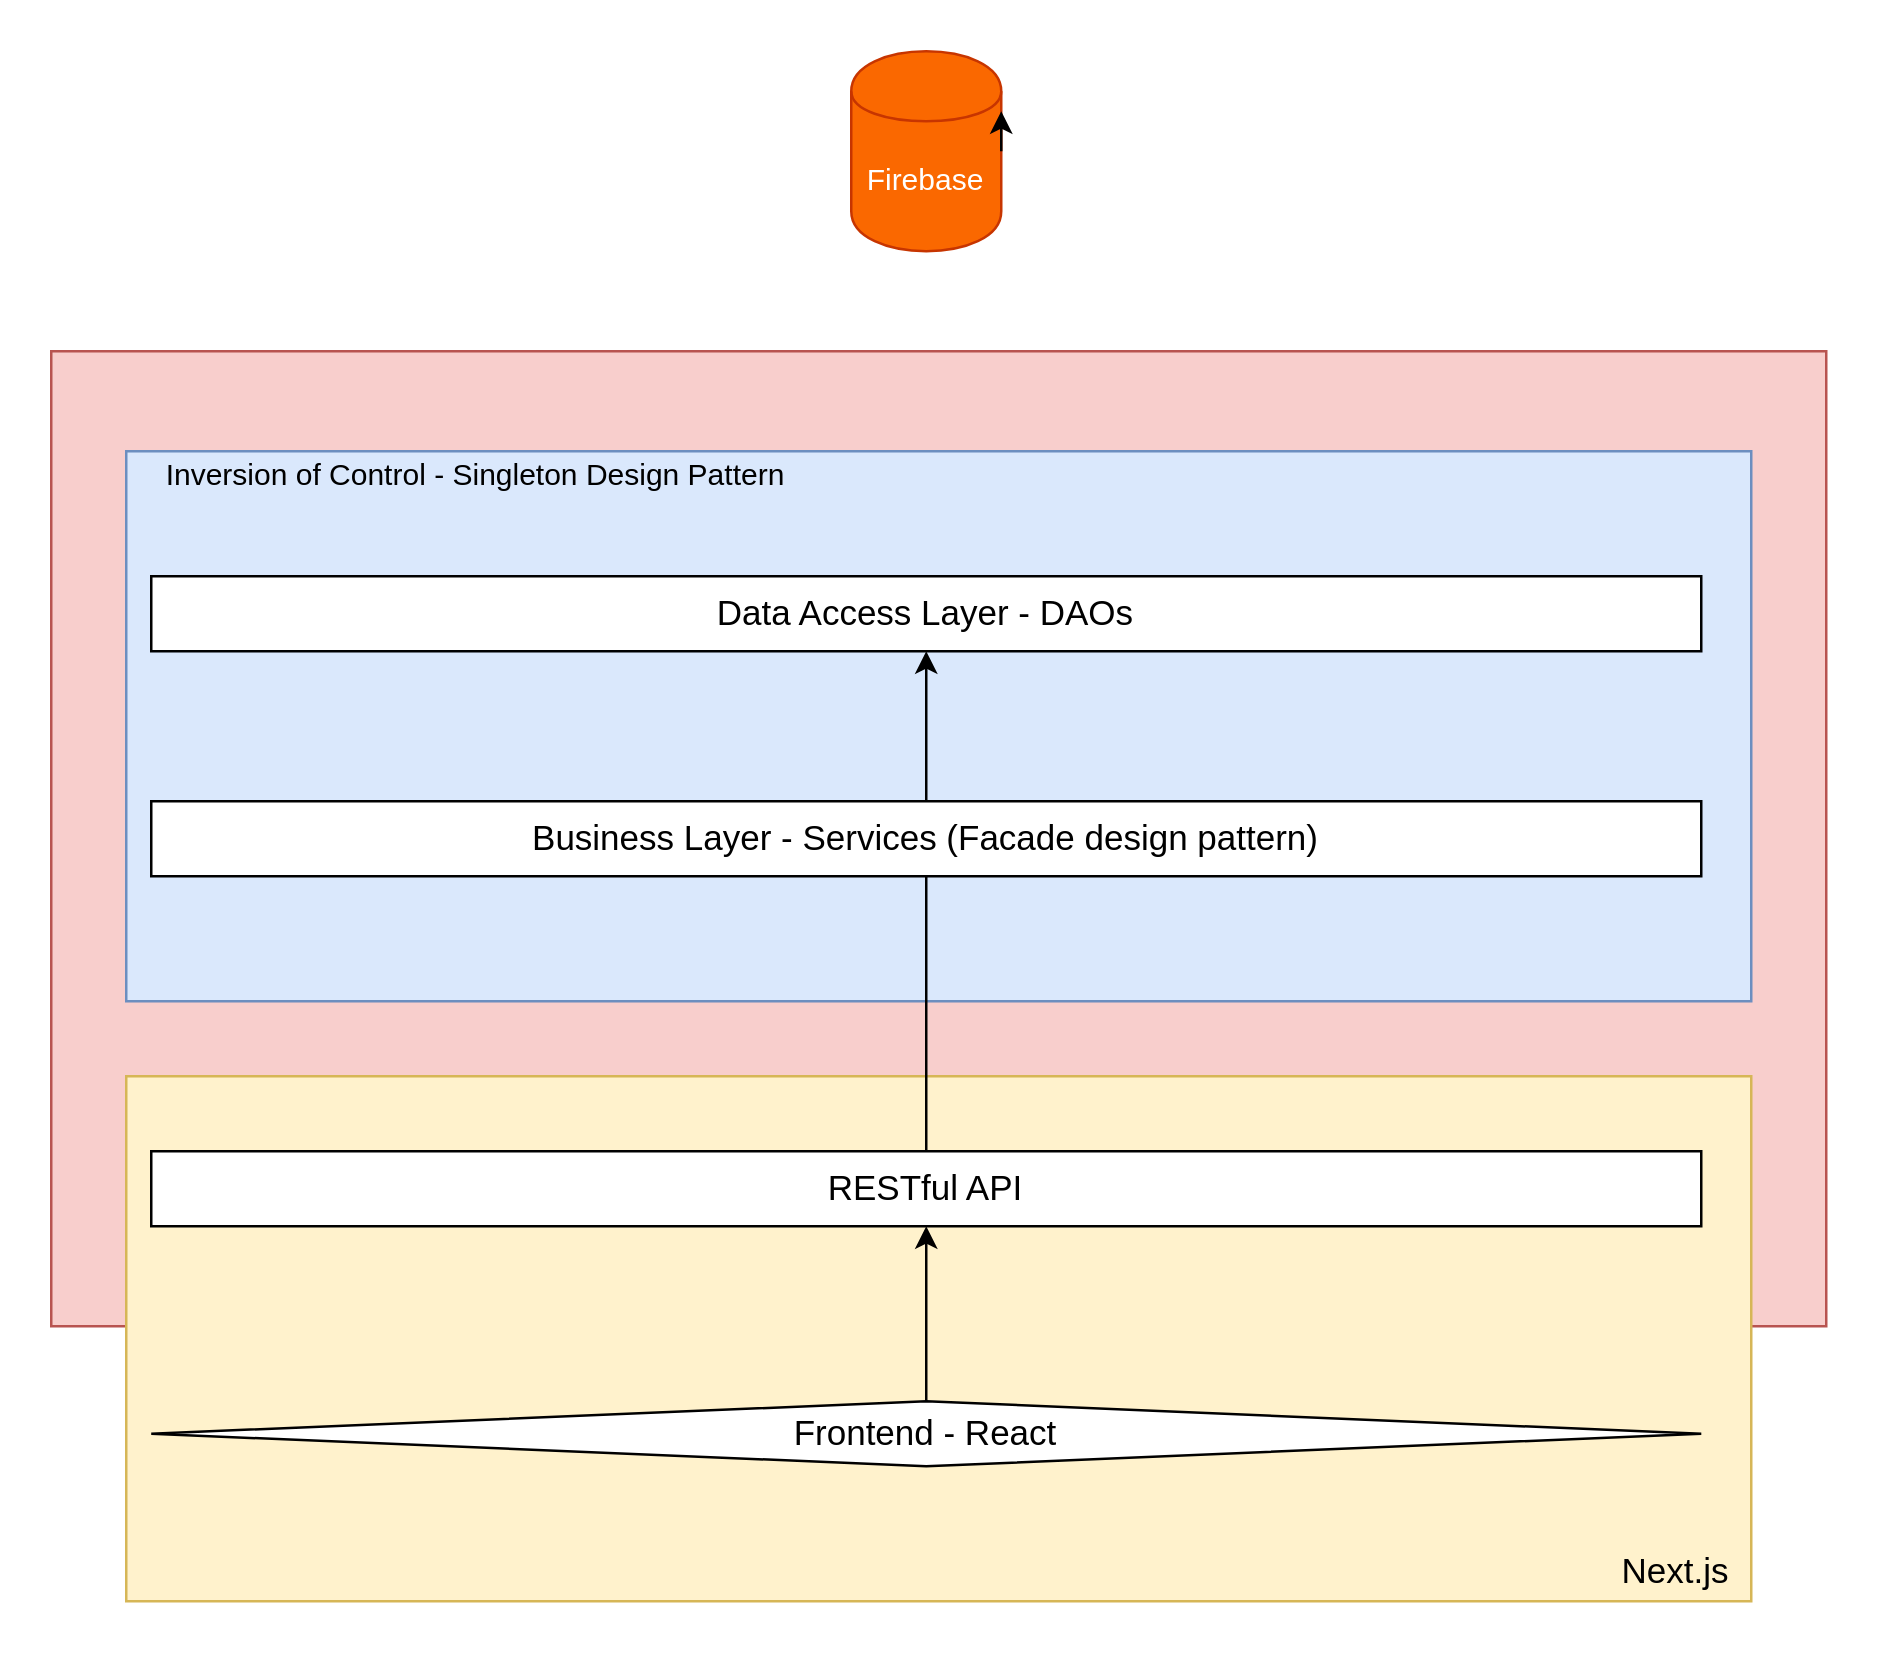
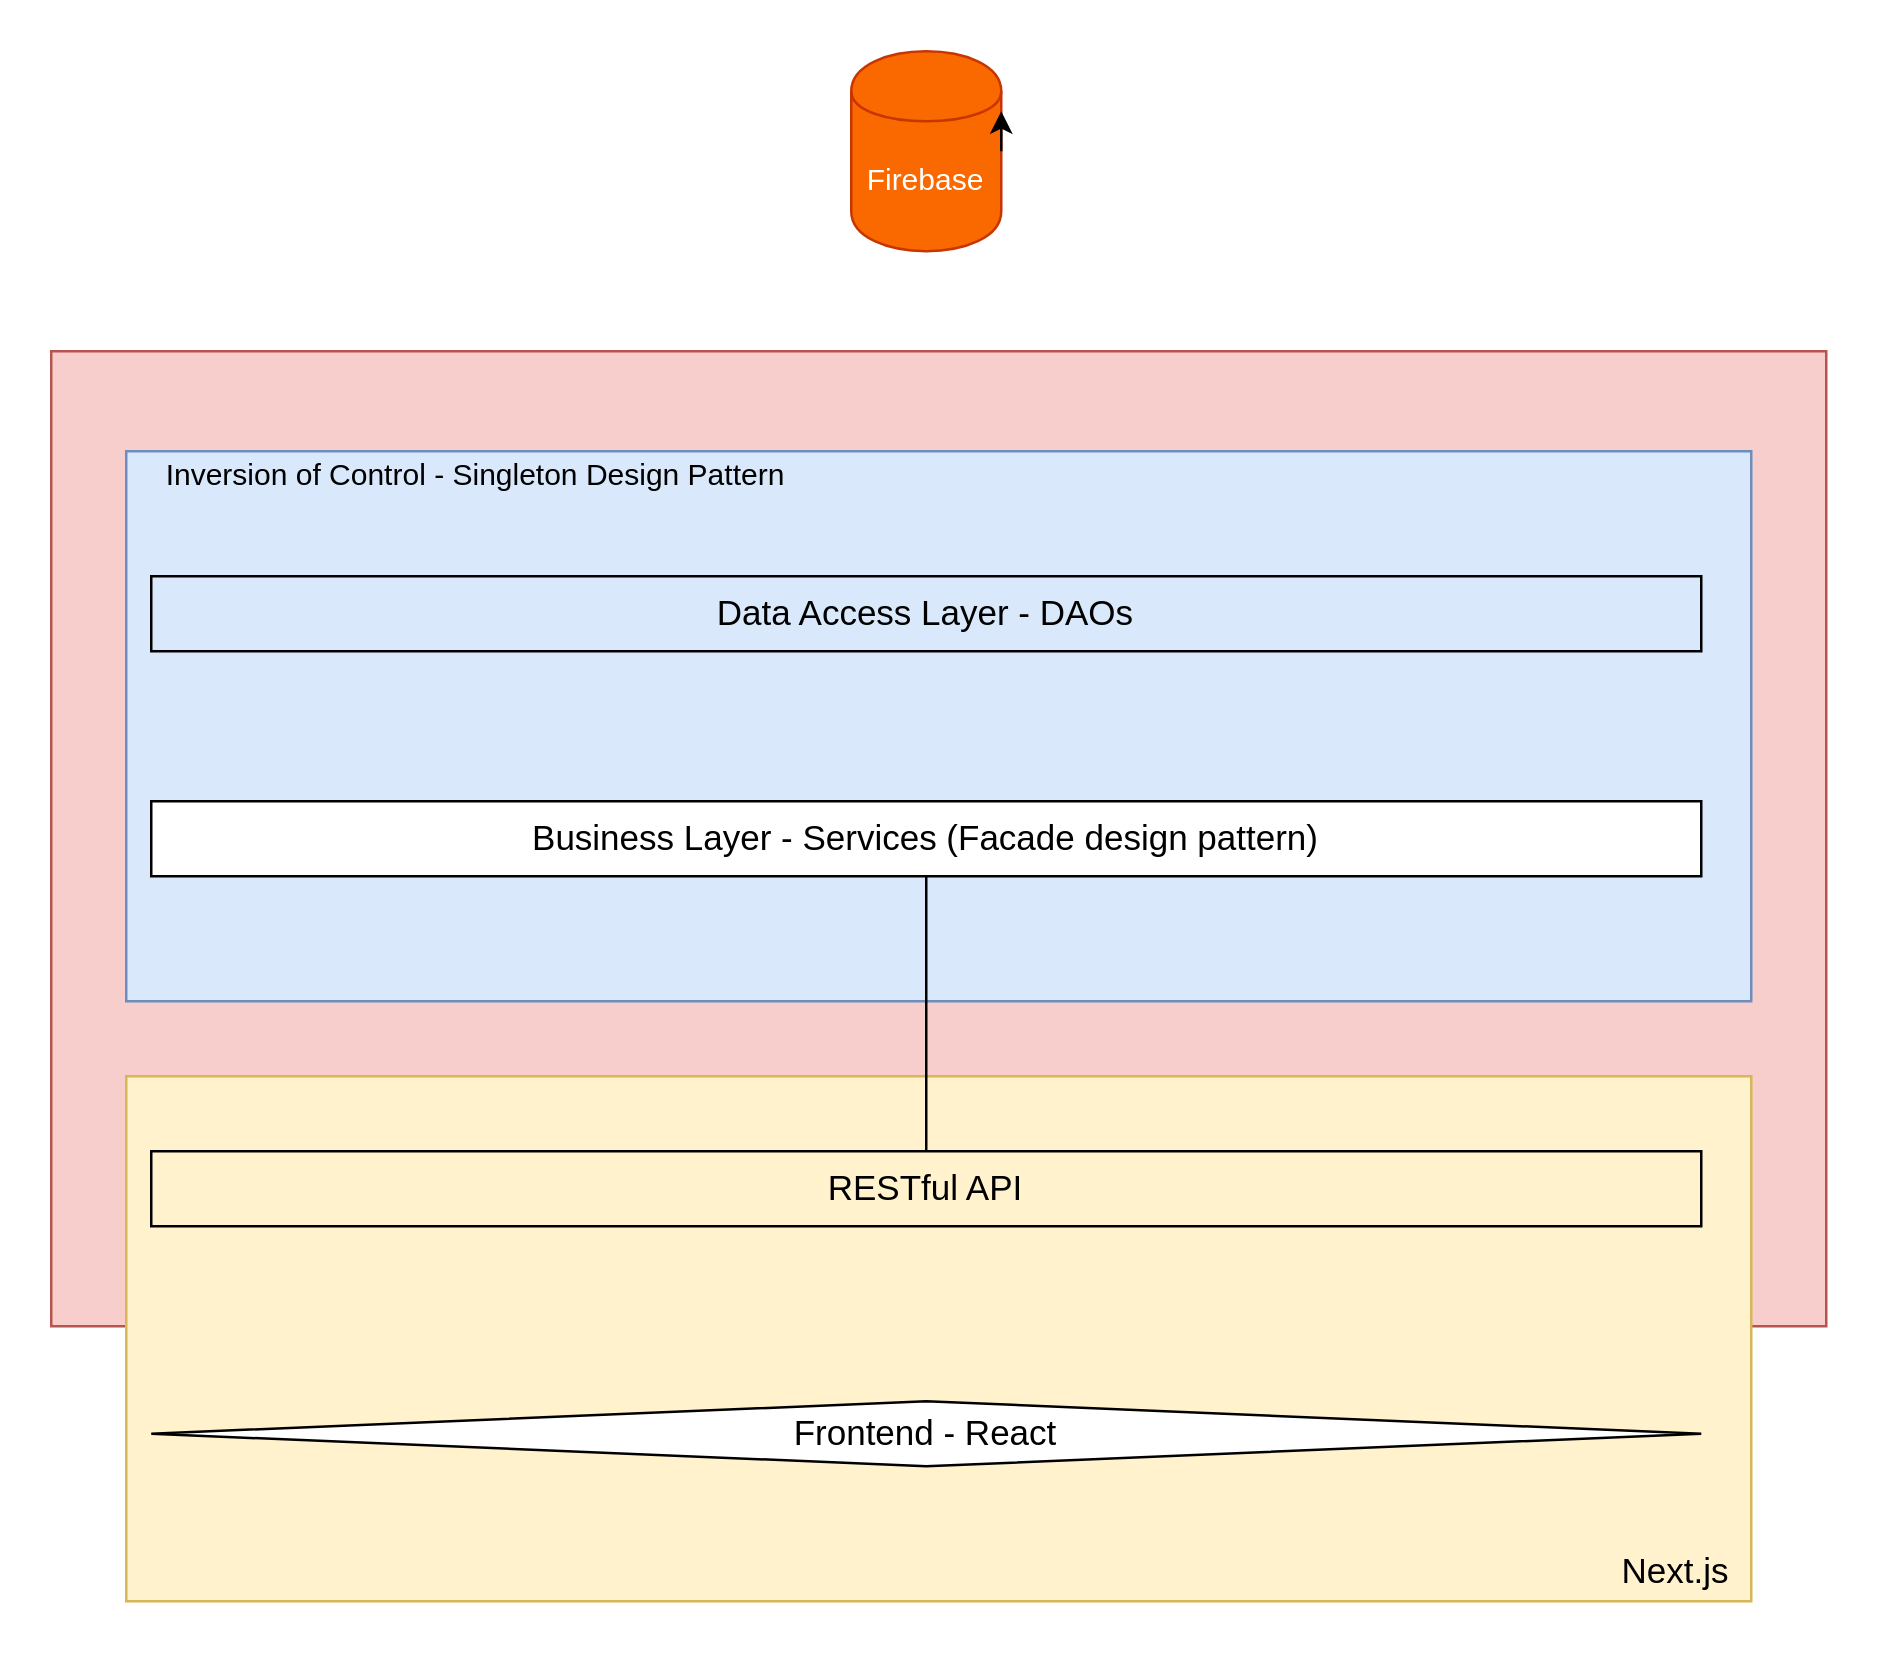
node "Data Access Layer - DAOs": fillcolor #ffffff -> #dae8fc
edge "Business Layer - Services (Facade design pattern)" -> "Data Access Layer - DAOs": removed
node "RESTful API": fillcolor #ffffff -> #fff2cc
edge "Frontend - React" -> "RESTful API": removed
